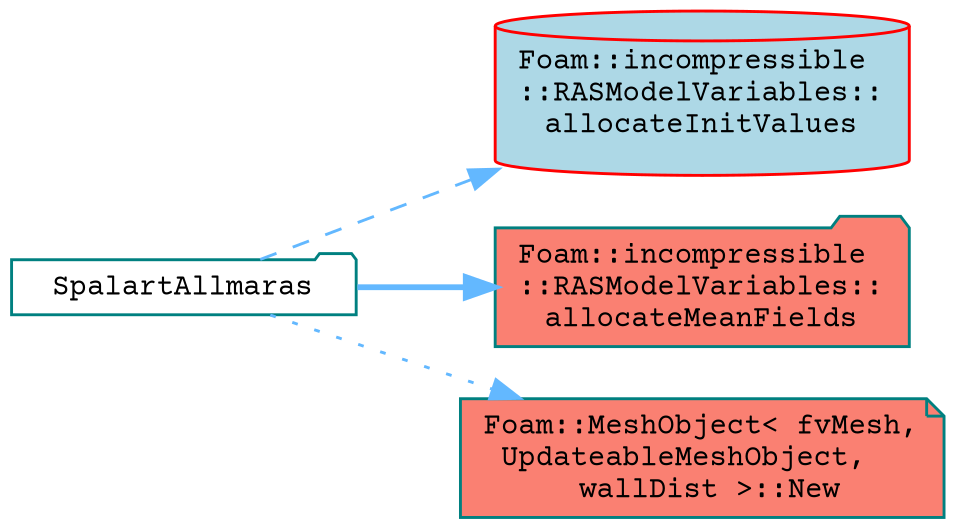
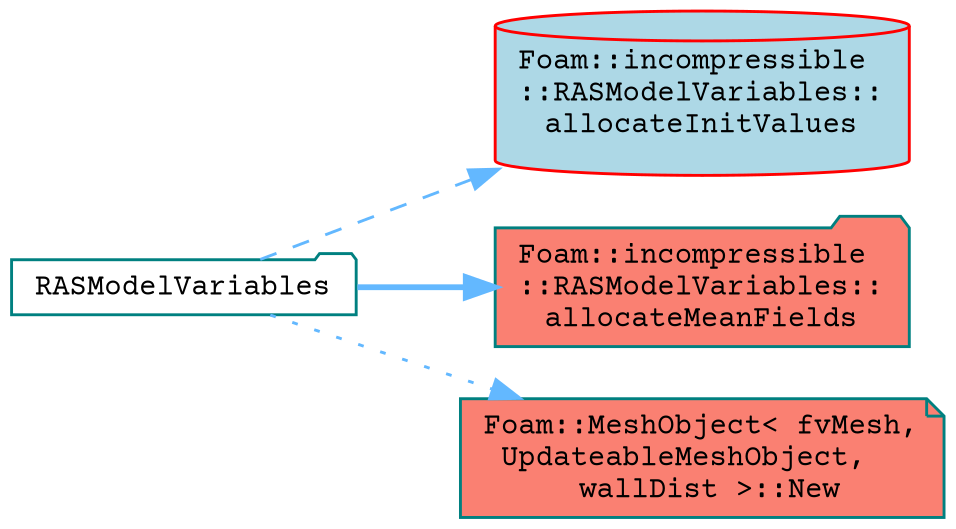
node "SpalartAllmaras": label "SpalartAllmaras" -> "RASModelVariables"
